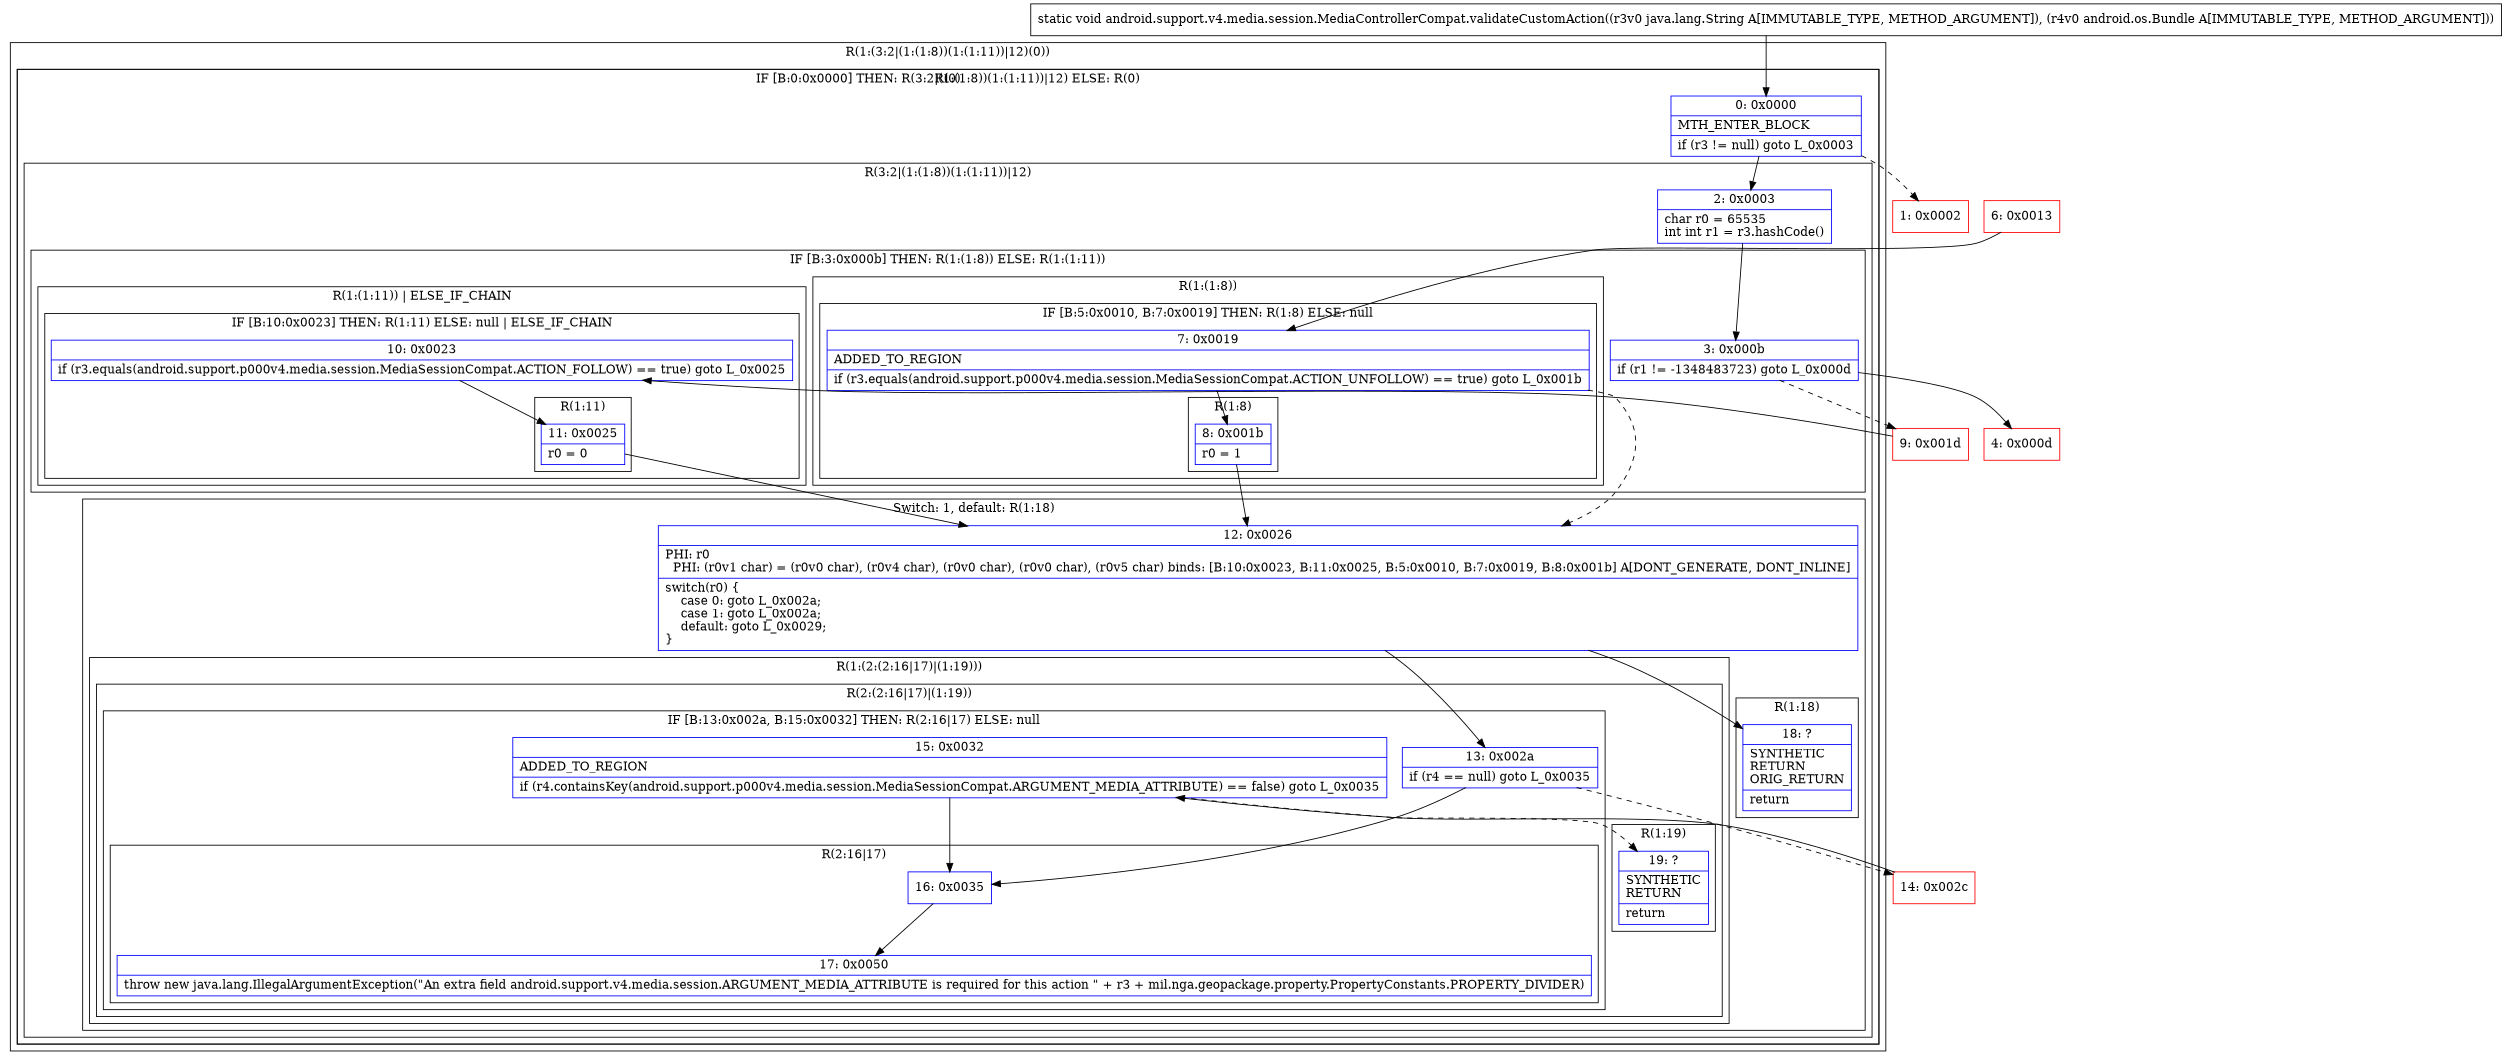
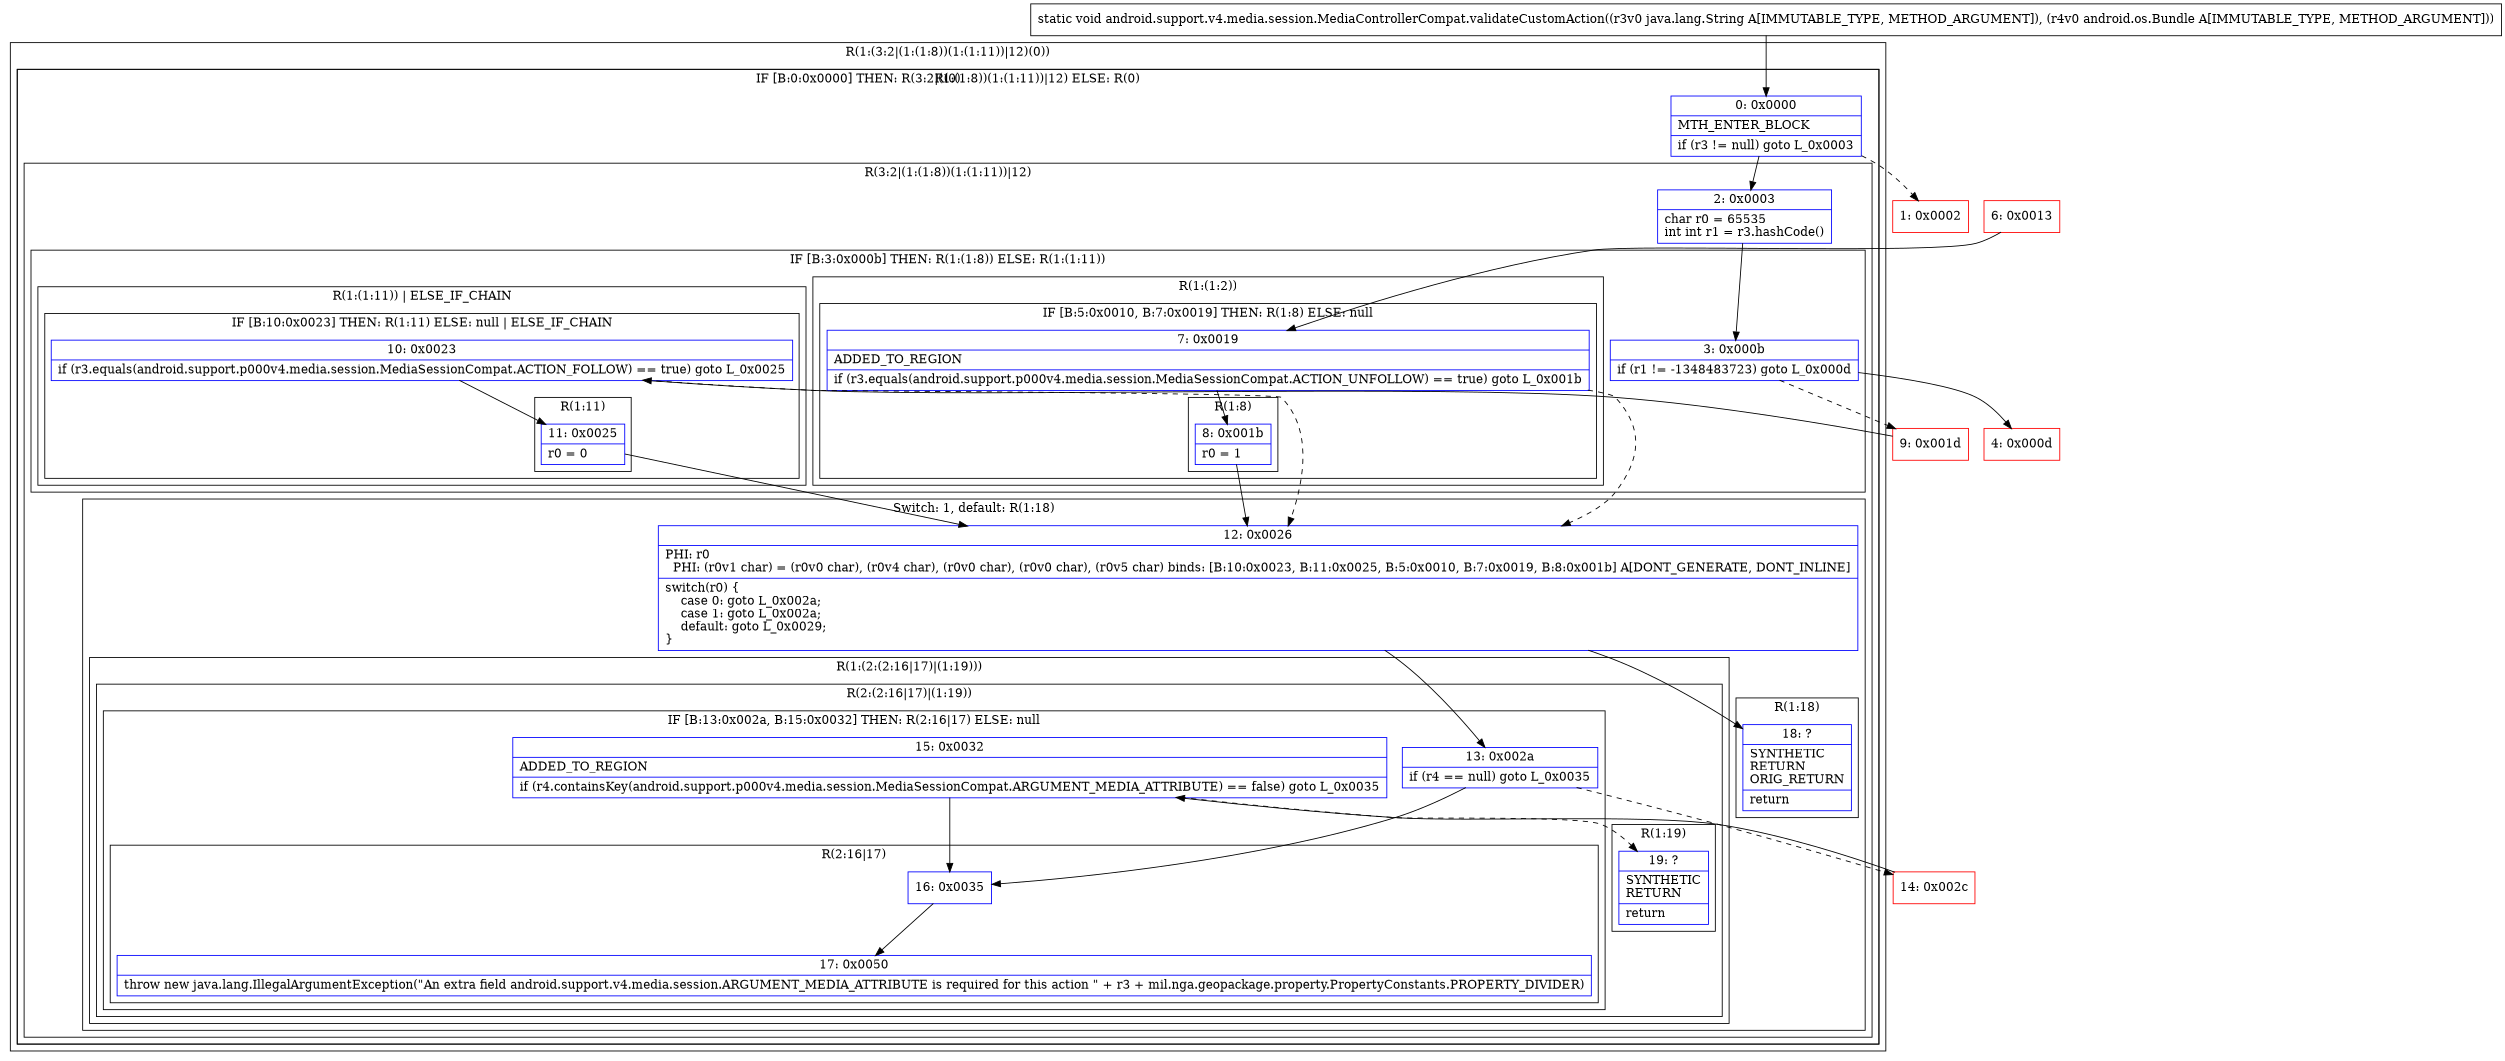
cluster "R(1:(1:8))": label "R(1:(1:8))" -> "R(1:(1:2))"
edge "10: 0x0023" -> "12: 0x0026": added
